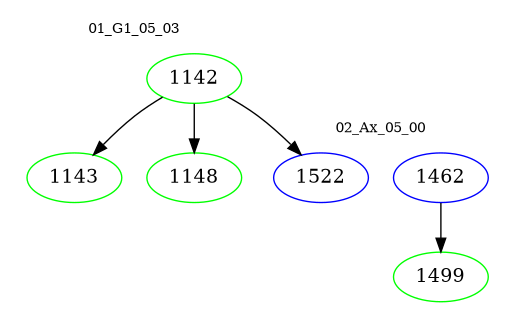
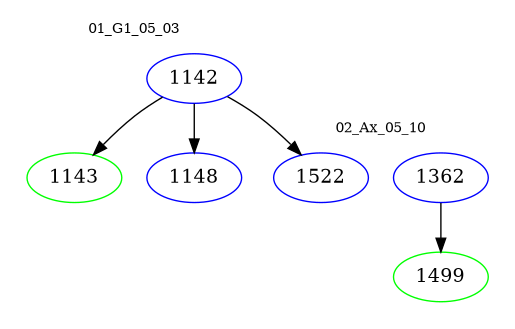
node "1142": color green -> blue
cluster "02_Ax_05_00": label "02_Ax_05_00" -> "02_Ax_05_10"
node "1148": color green -> blue
node "1462": label "1462" -> "1362"
